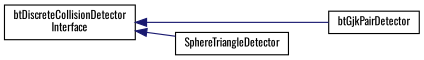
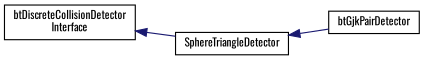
edge "btGjkPairDetector" -> "btDiscreteCollisionDetector Interface": now "btGjkPairDetector" -> "SphereTriangleDetector"
